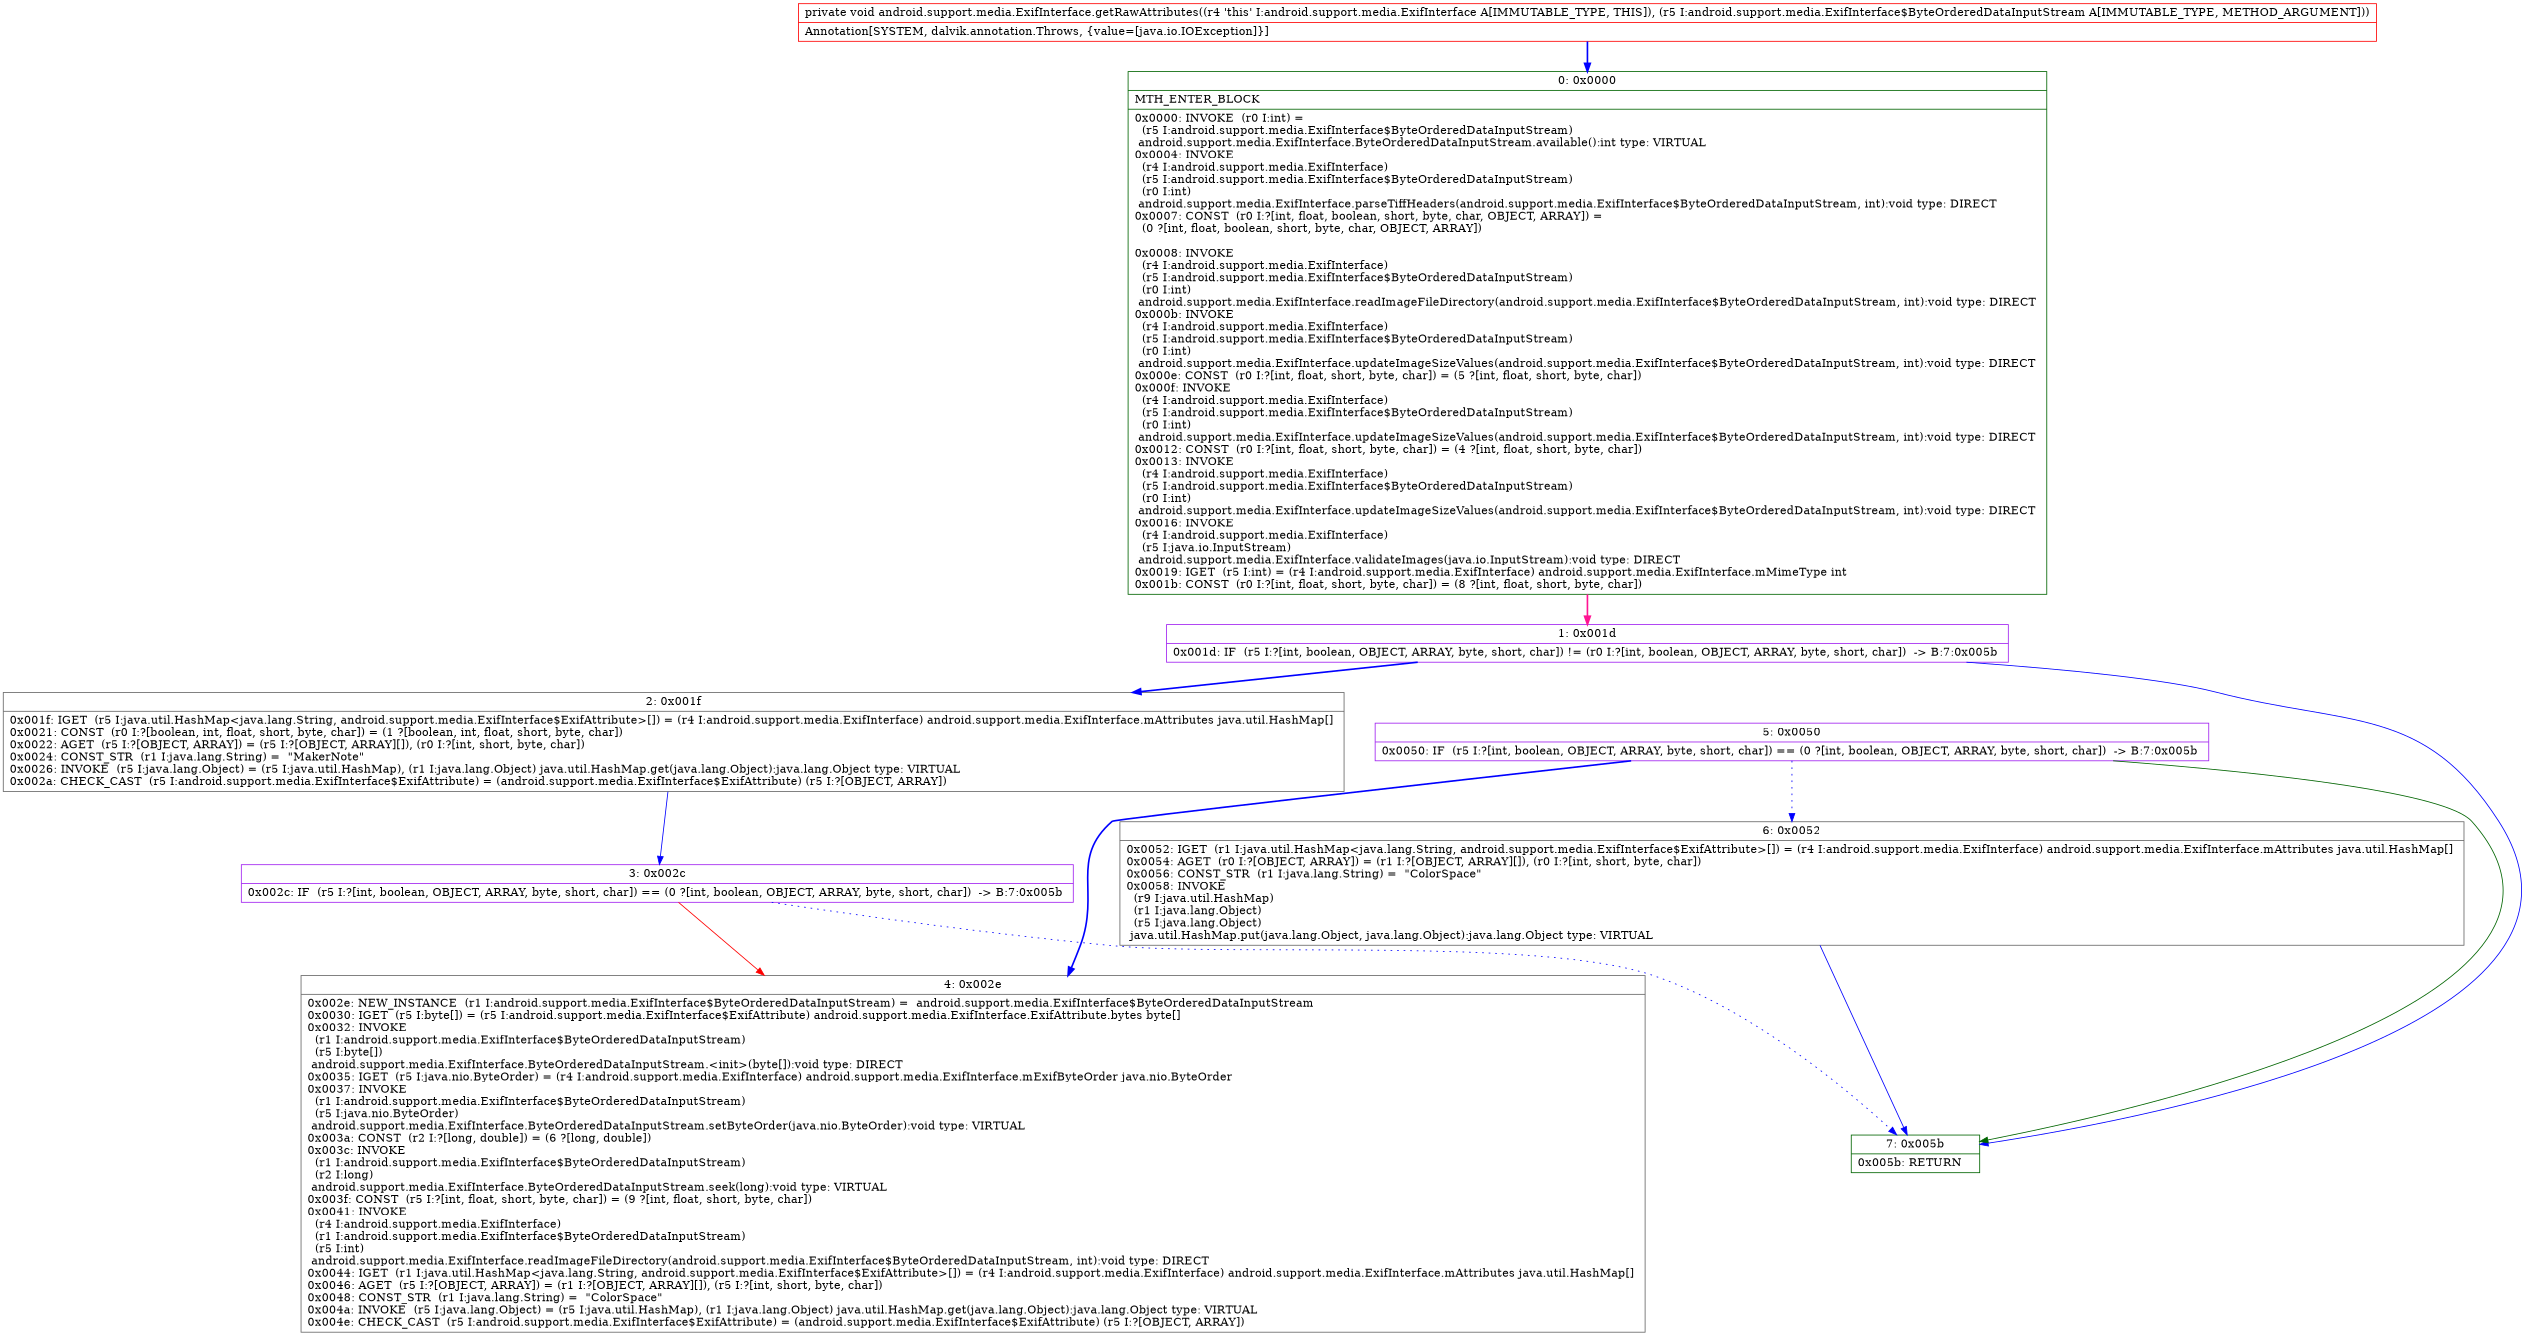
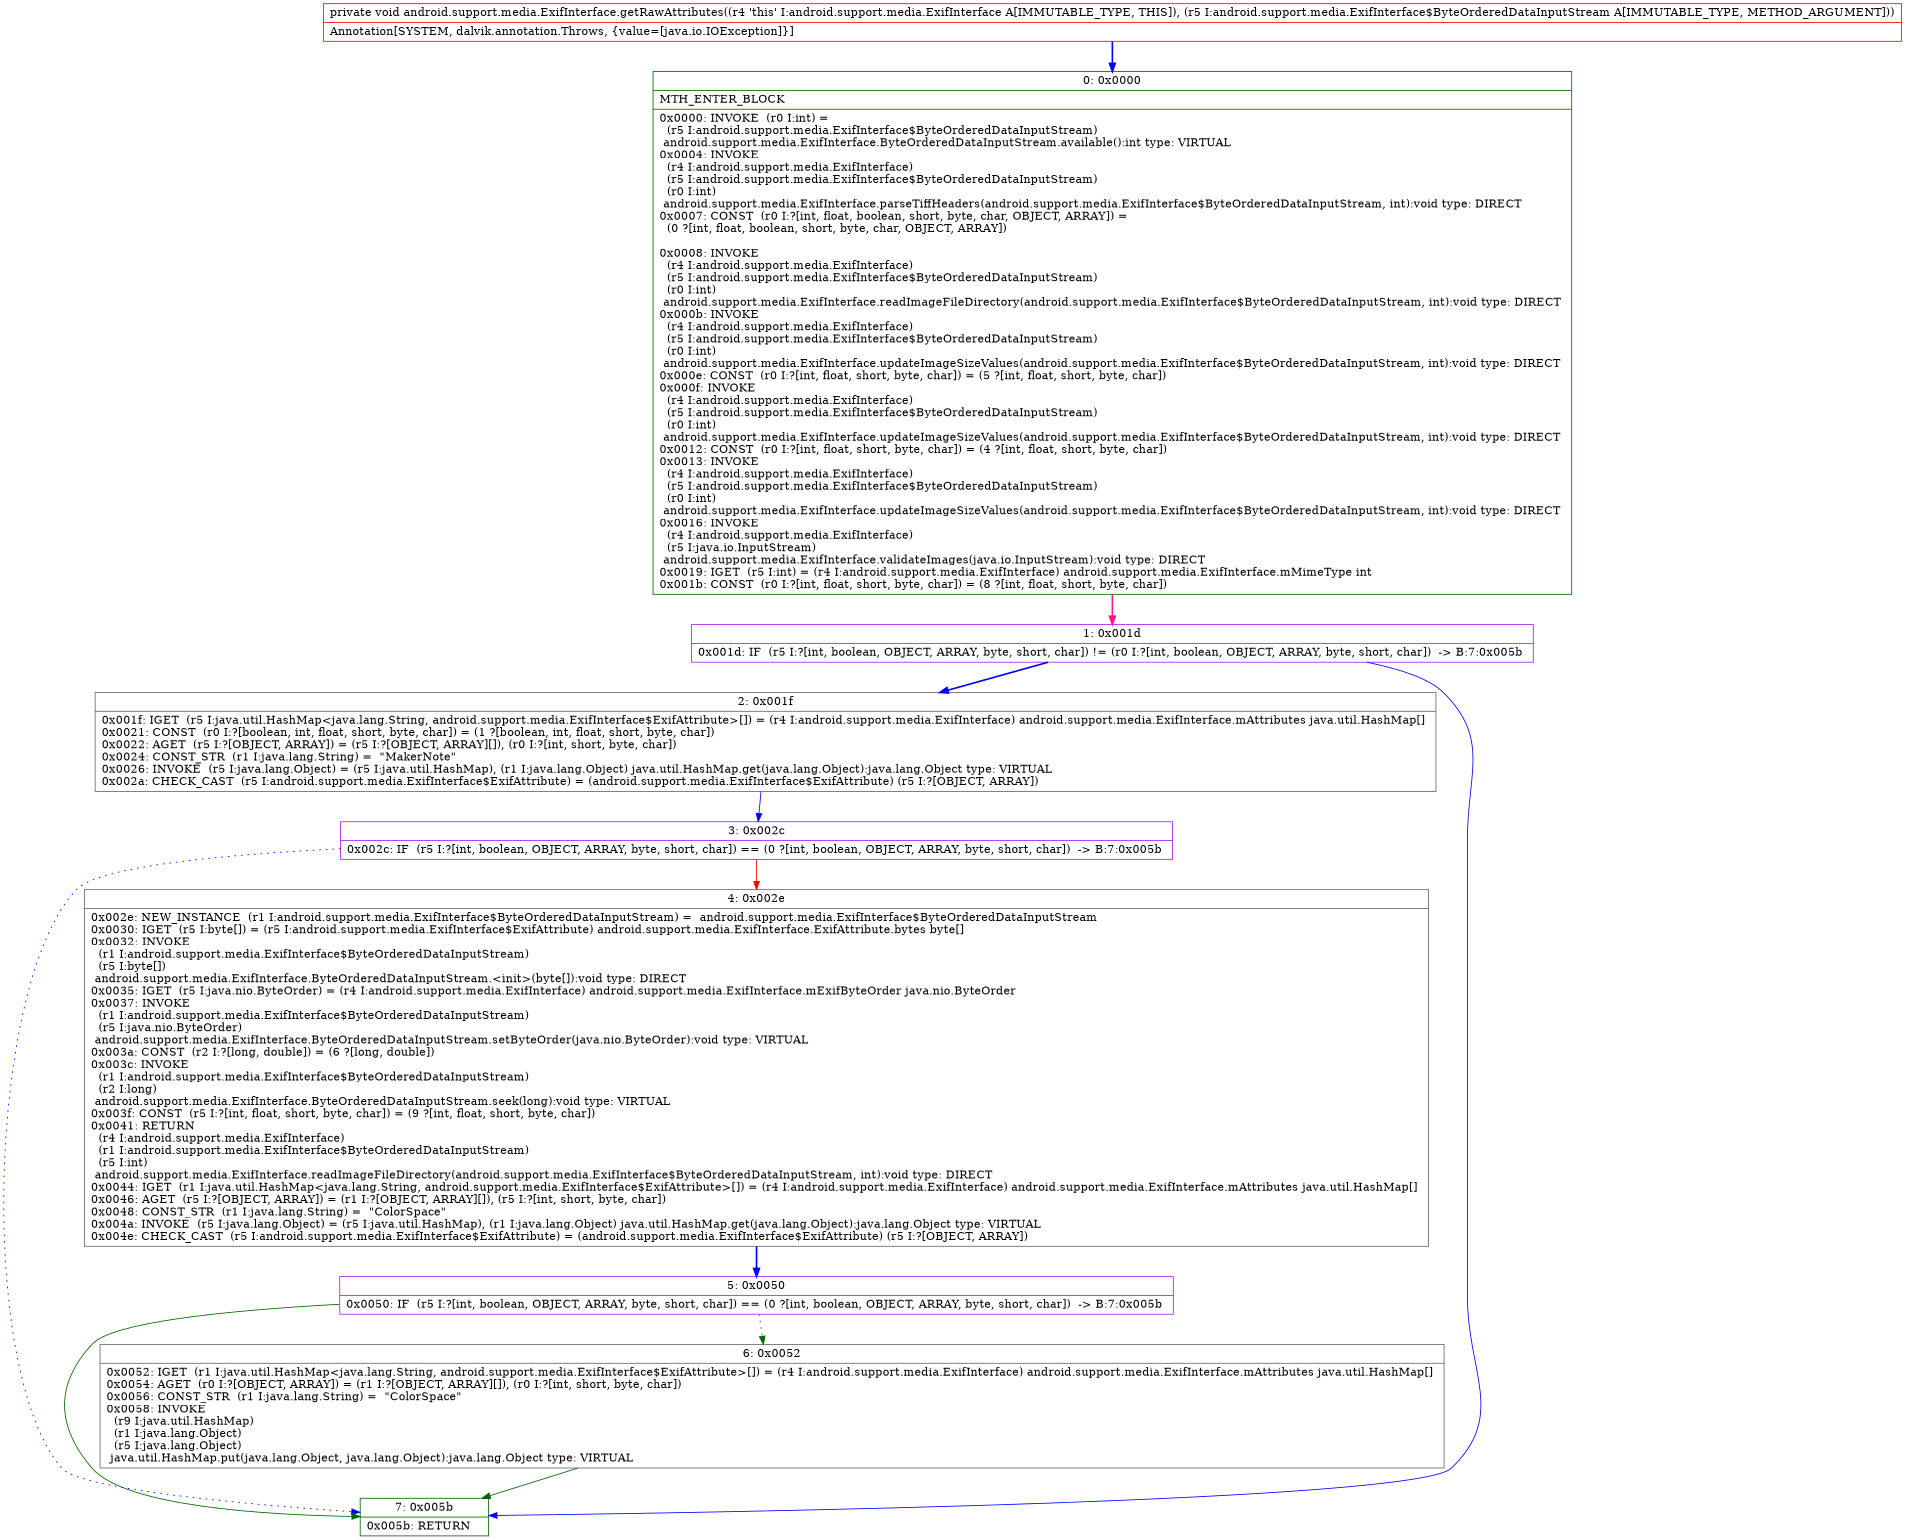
edge "5: 0x0050" -> "6: 0x0052": color blue -> darkgreen
edge "5: 0x0050" -> "4: 0x002e": reversed
edge "6: 0x0052" -> "7: 0x005b": color blue -> darkgreen
node "4: 0x002e": text "0x0041: INVOKE" -> "0x0041: RETURN"
